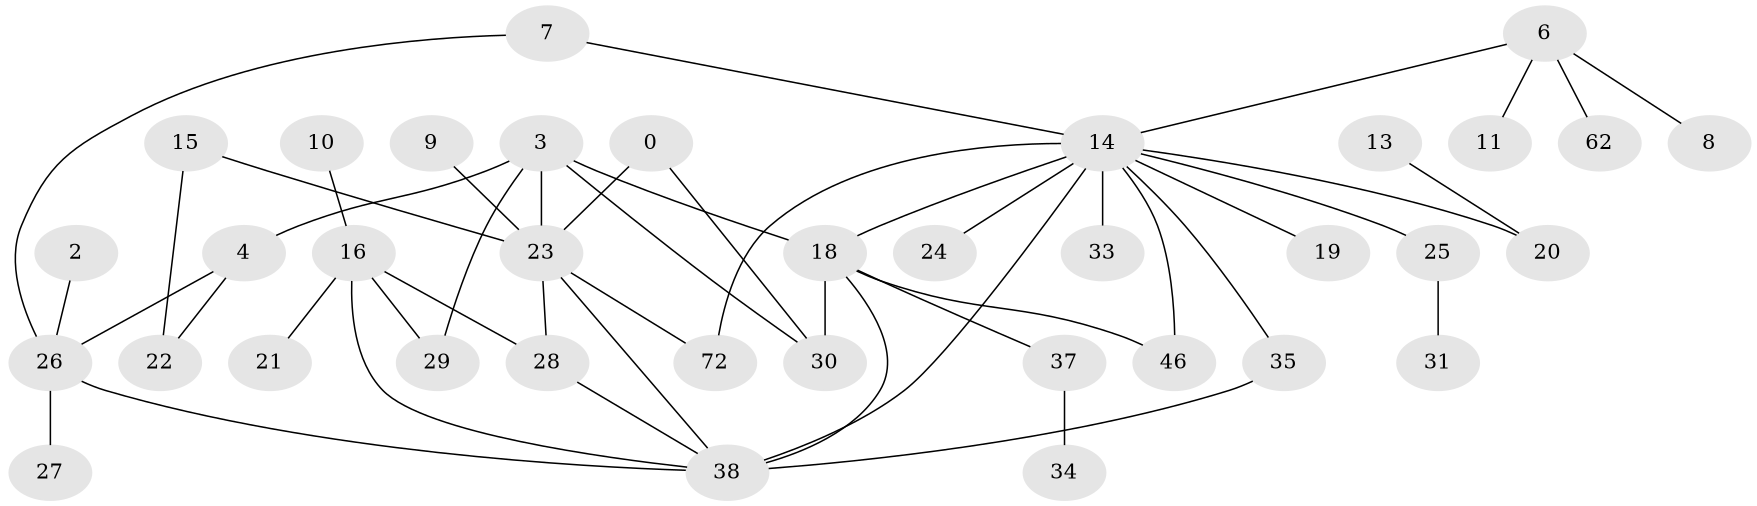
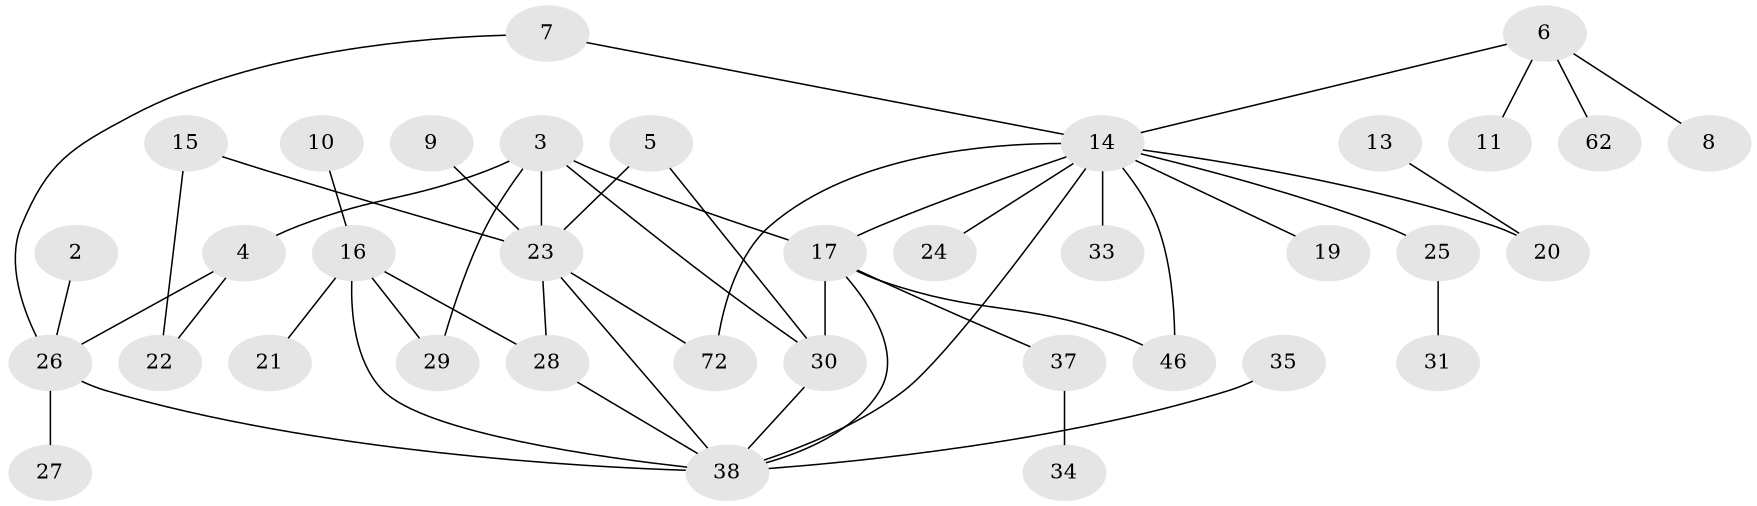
node "0": label "0" -> "5"
edge "14" -- "35": removed
node "18": label "18" -> "17"
edge "30" -- "38": added
